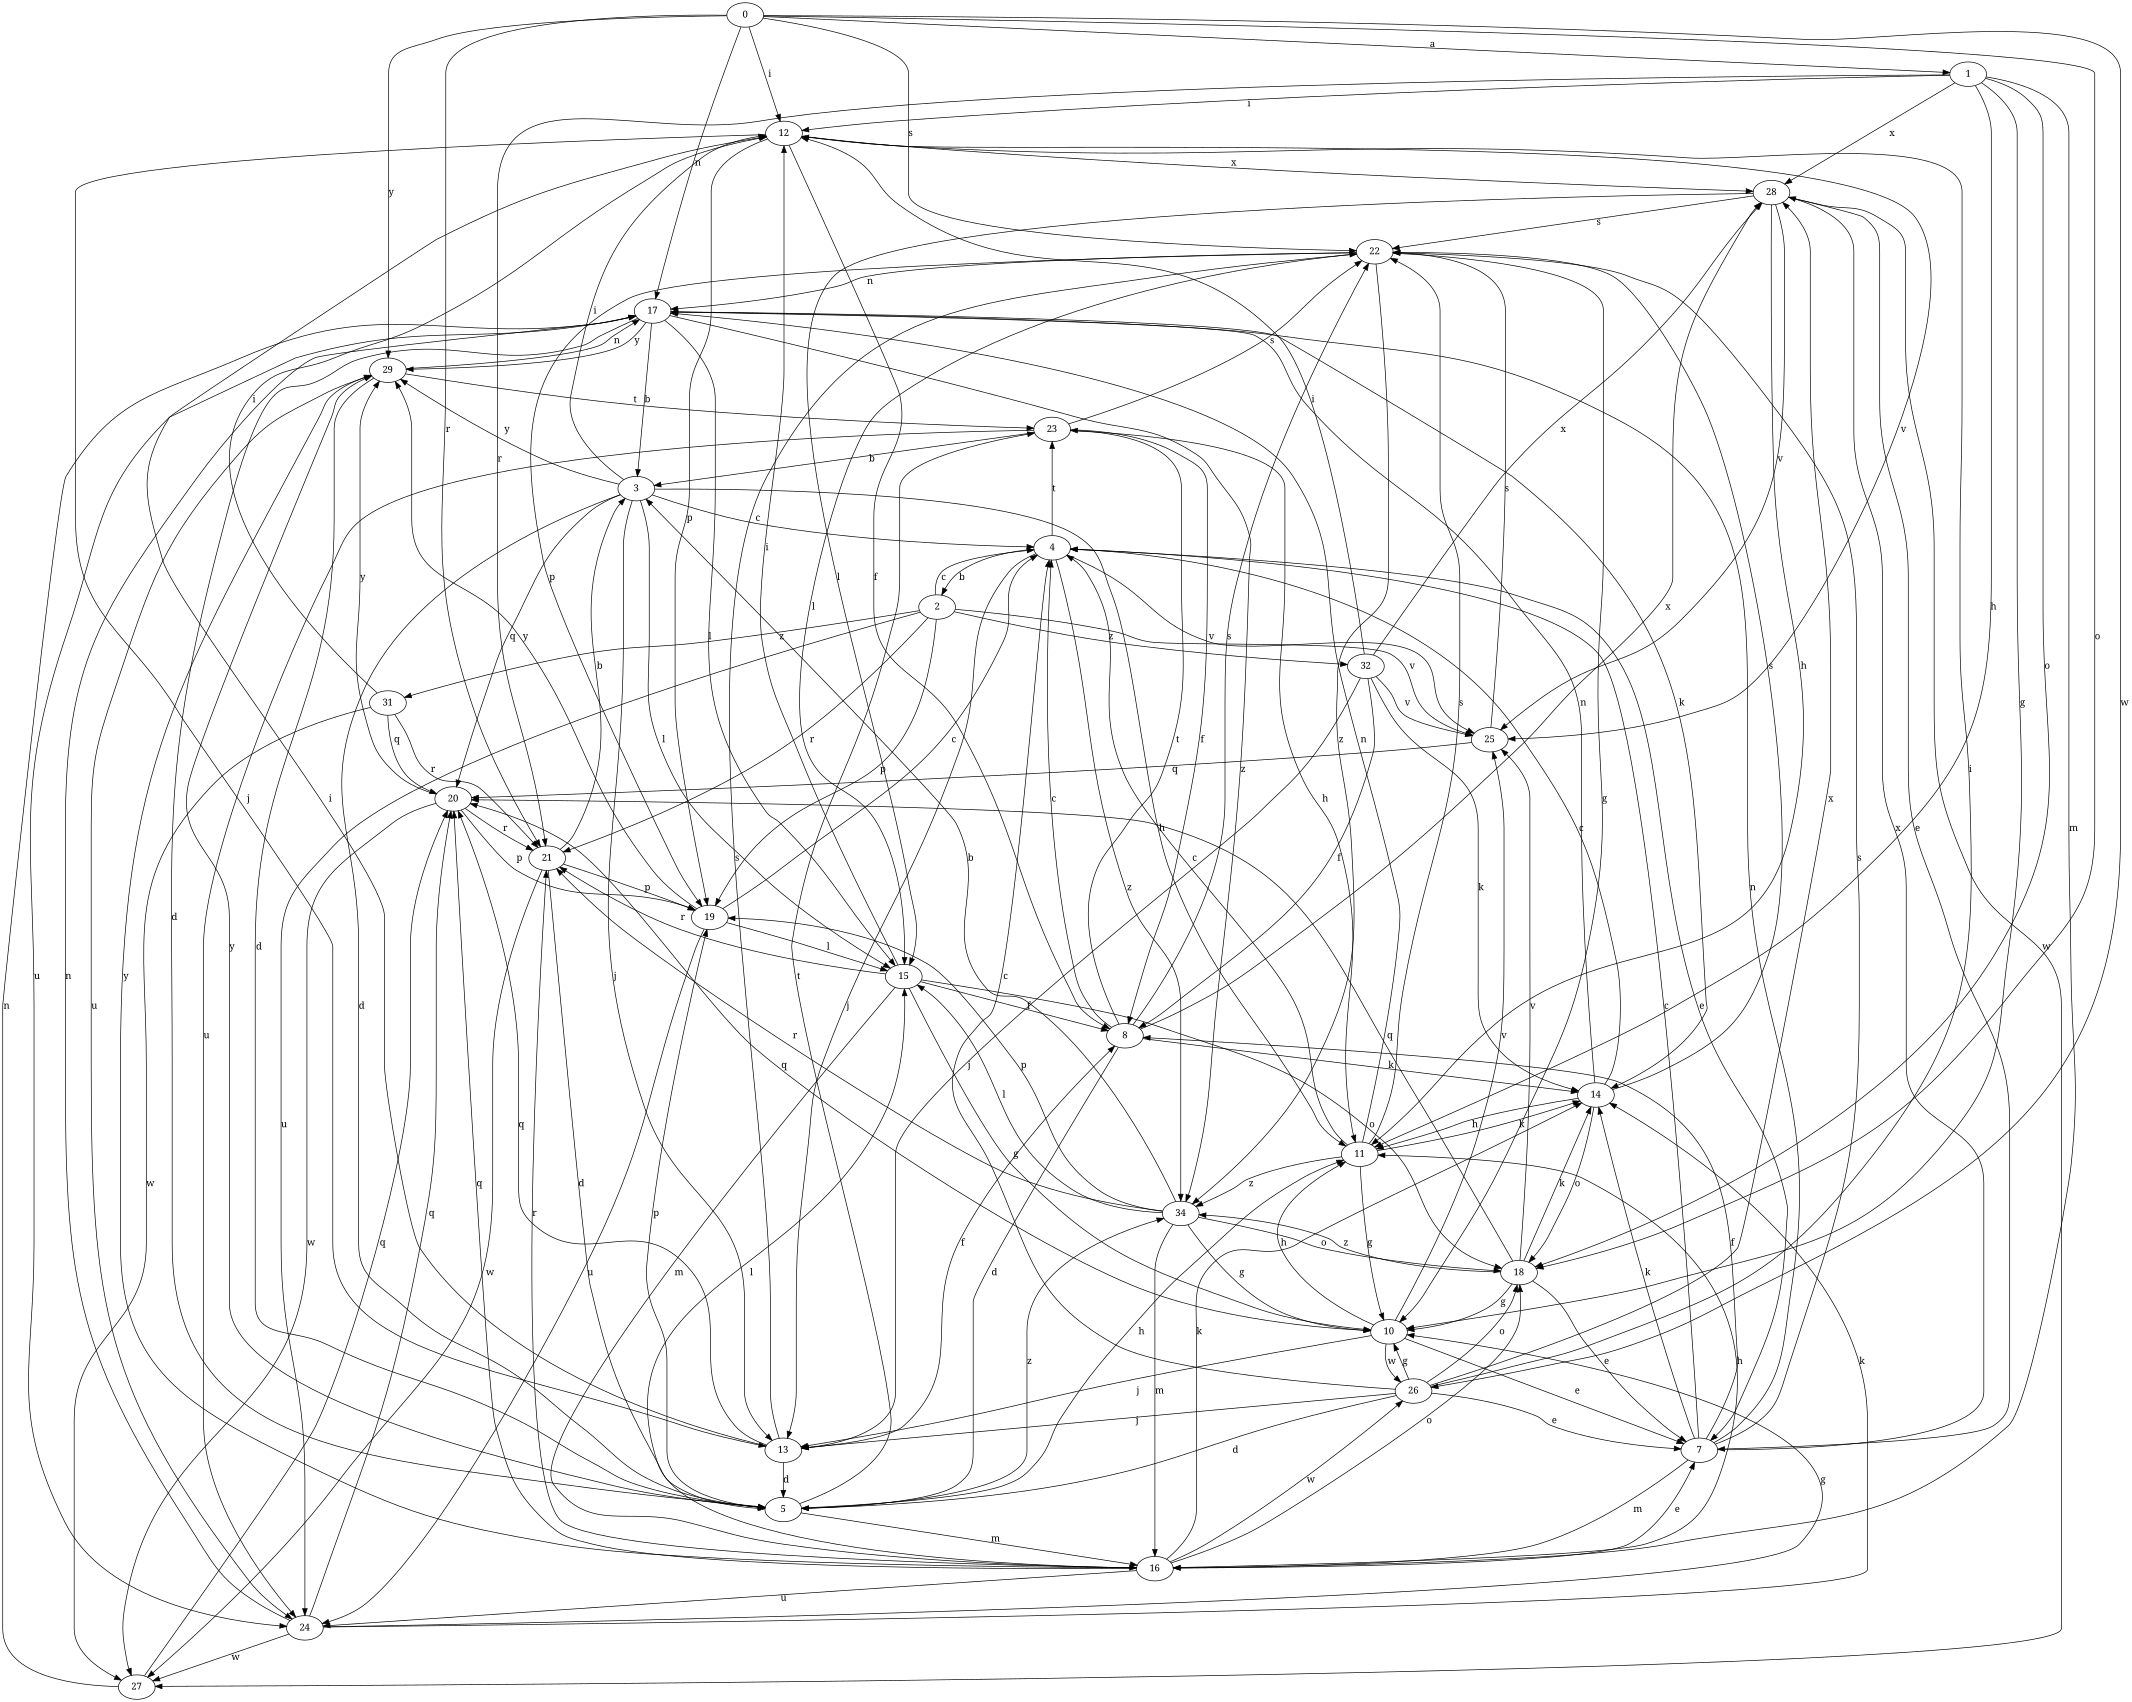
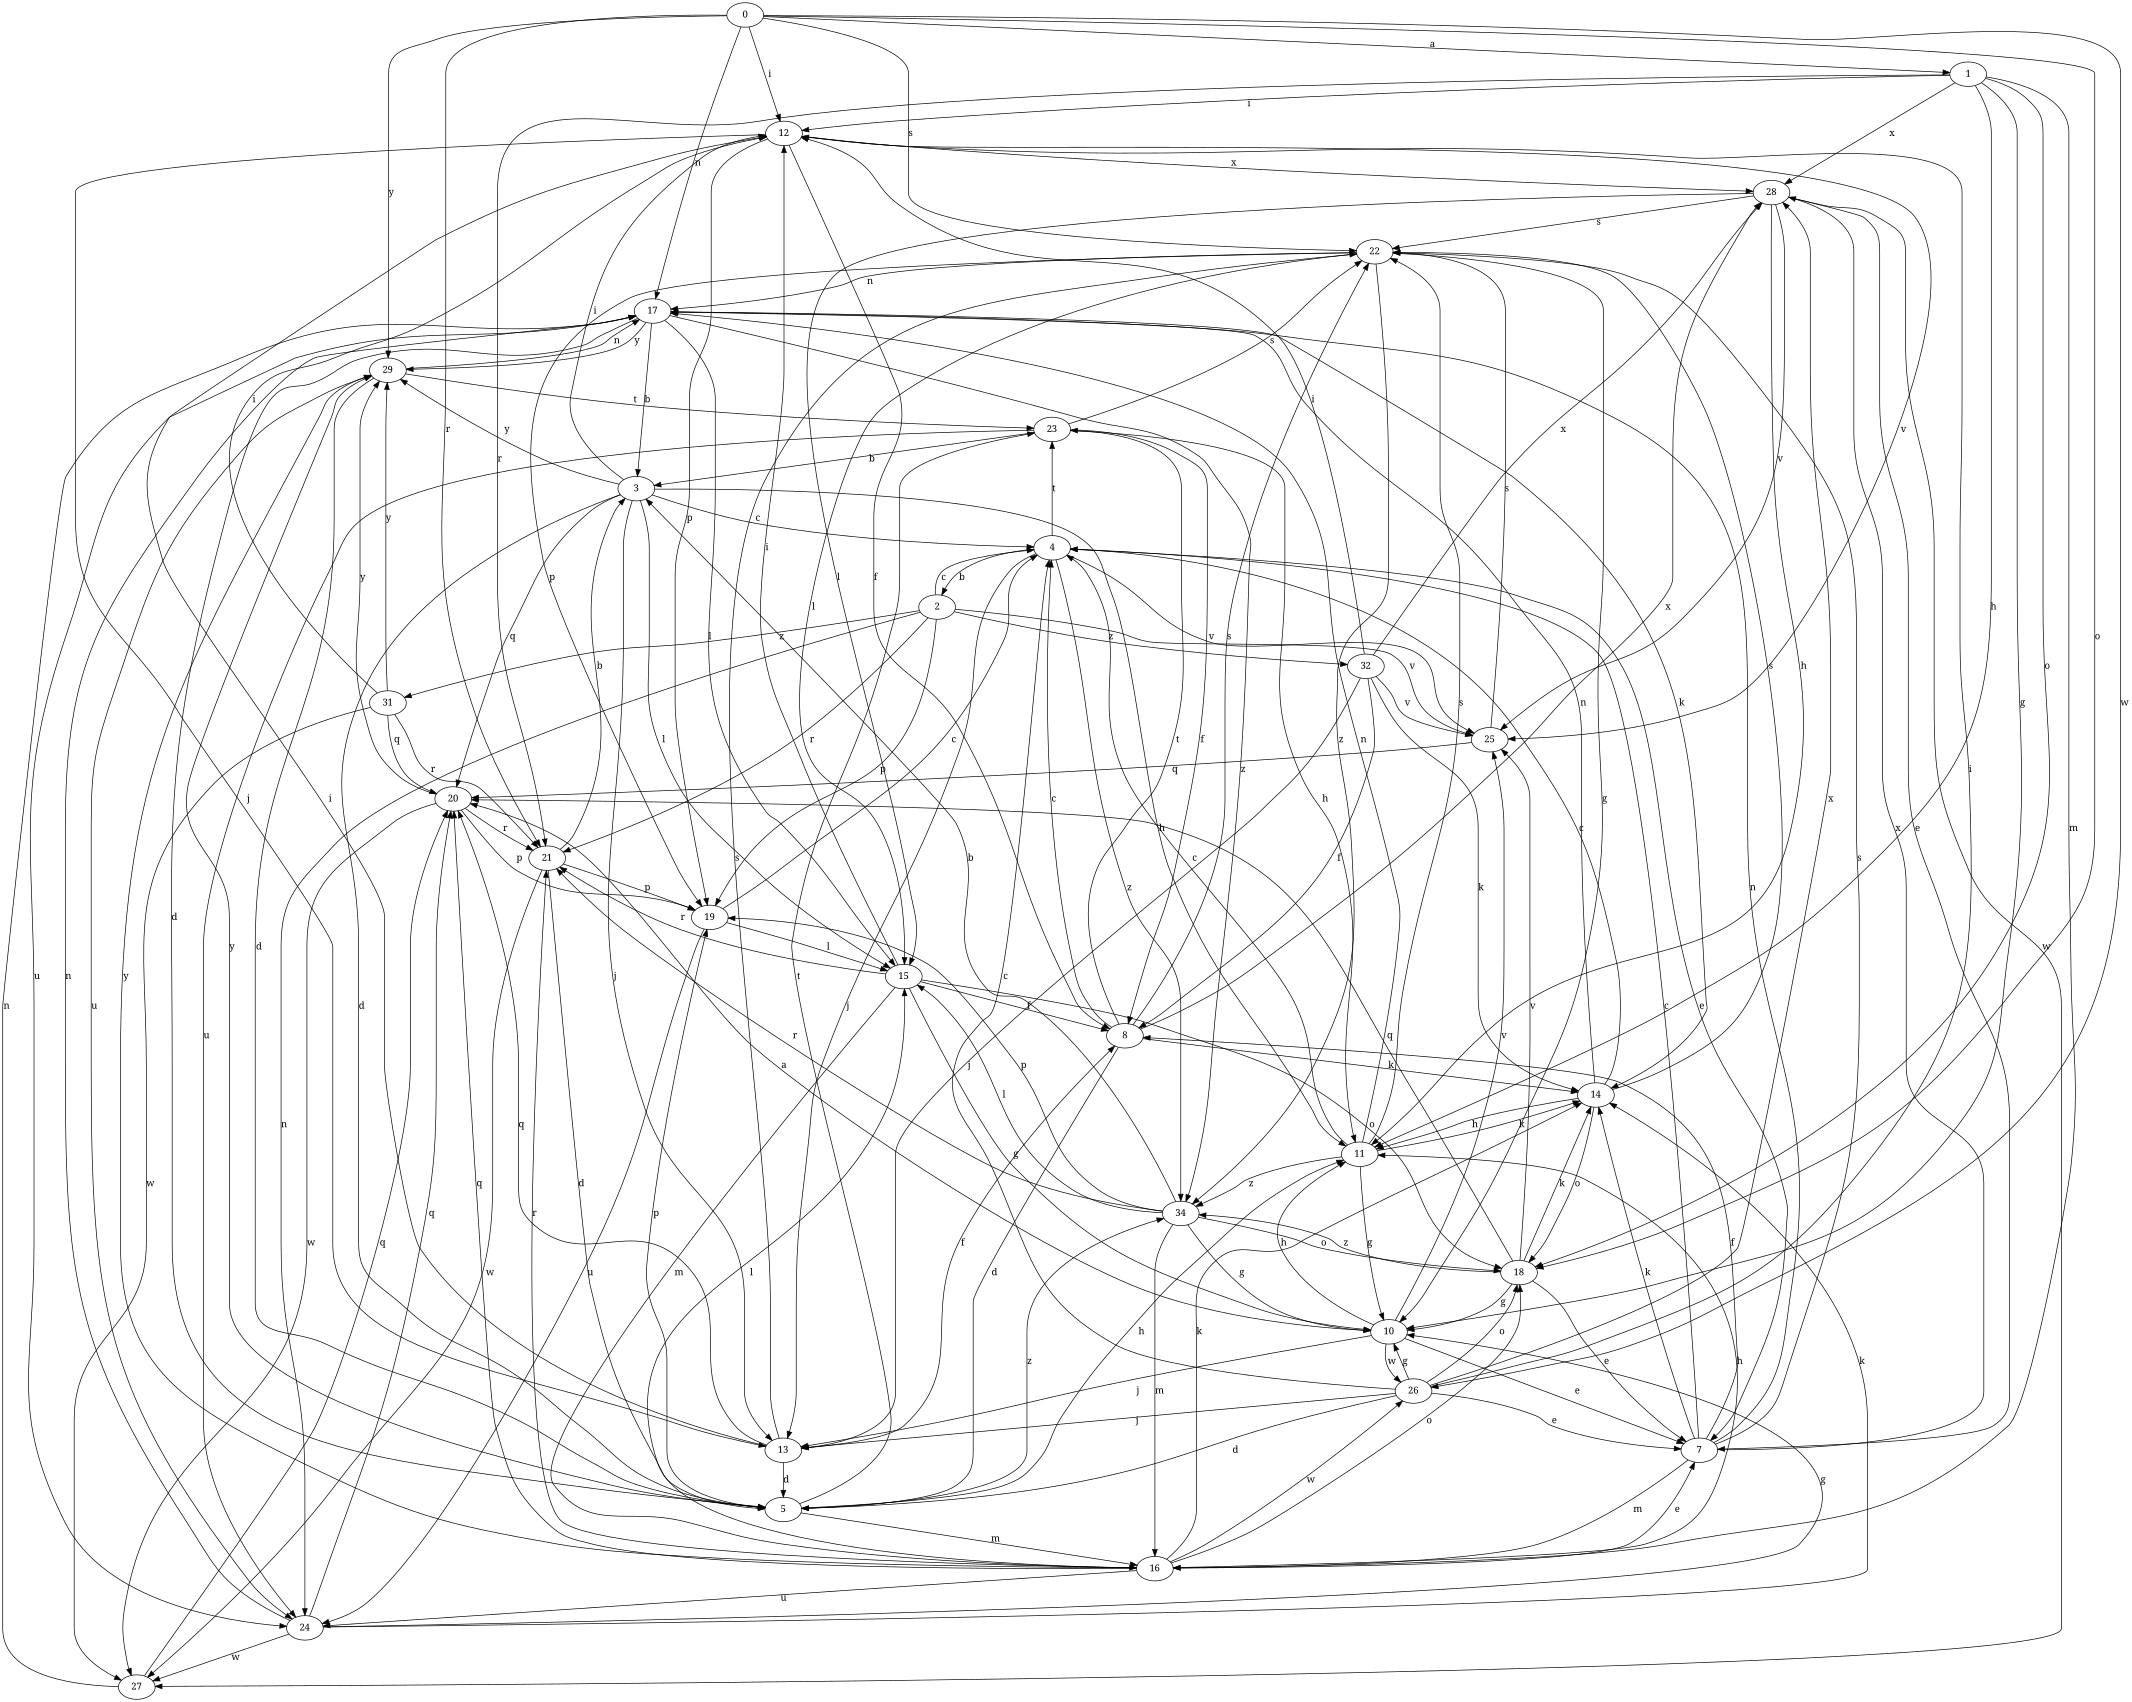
edge "19" -> "29": now "31" -> "29"
edge "10" -> "20": label "q" -> "a"
edge "2" -> "24": label "u" -> "n"
